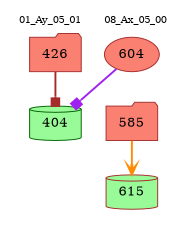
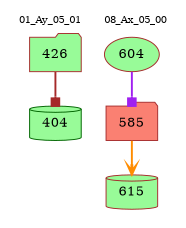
node "426": fillcolor salmon -> palegreen
node "604": fillcolor salmon -> palegreen
edge "604" -> "404": now "604" -> "585"
